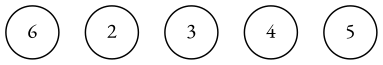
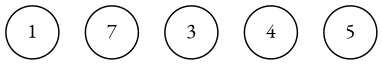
node "6": label "6" -> "1"
node "2": label "2" -> "7"
